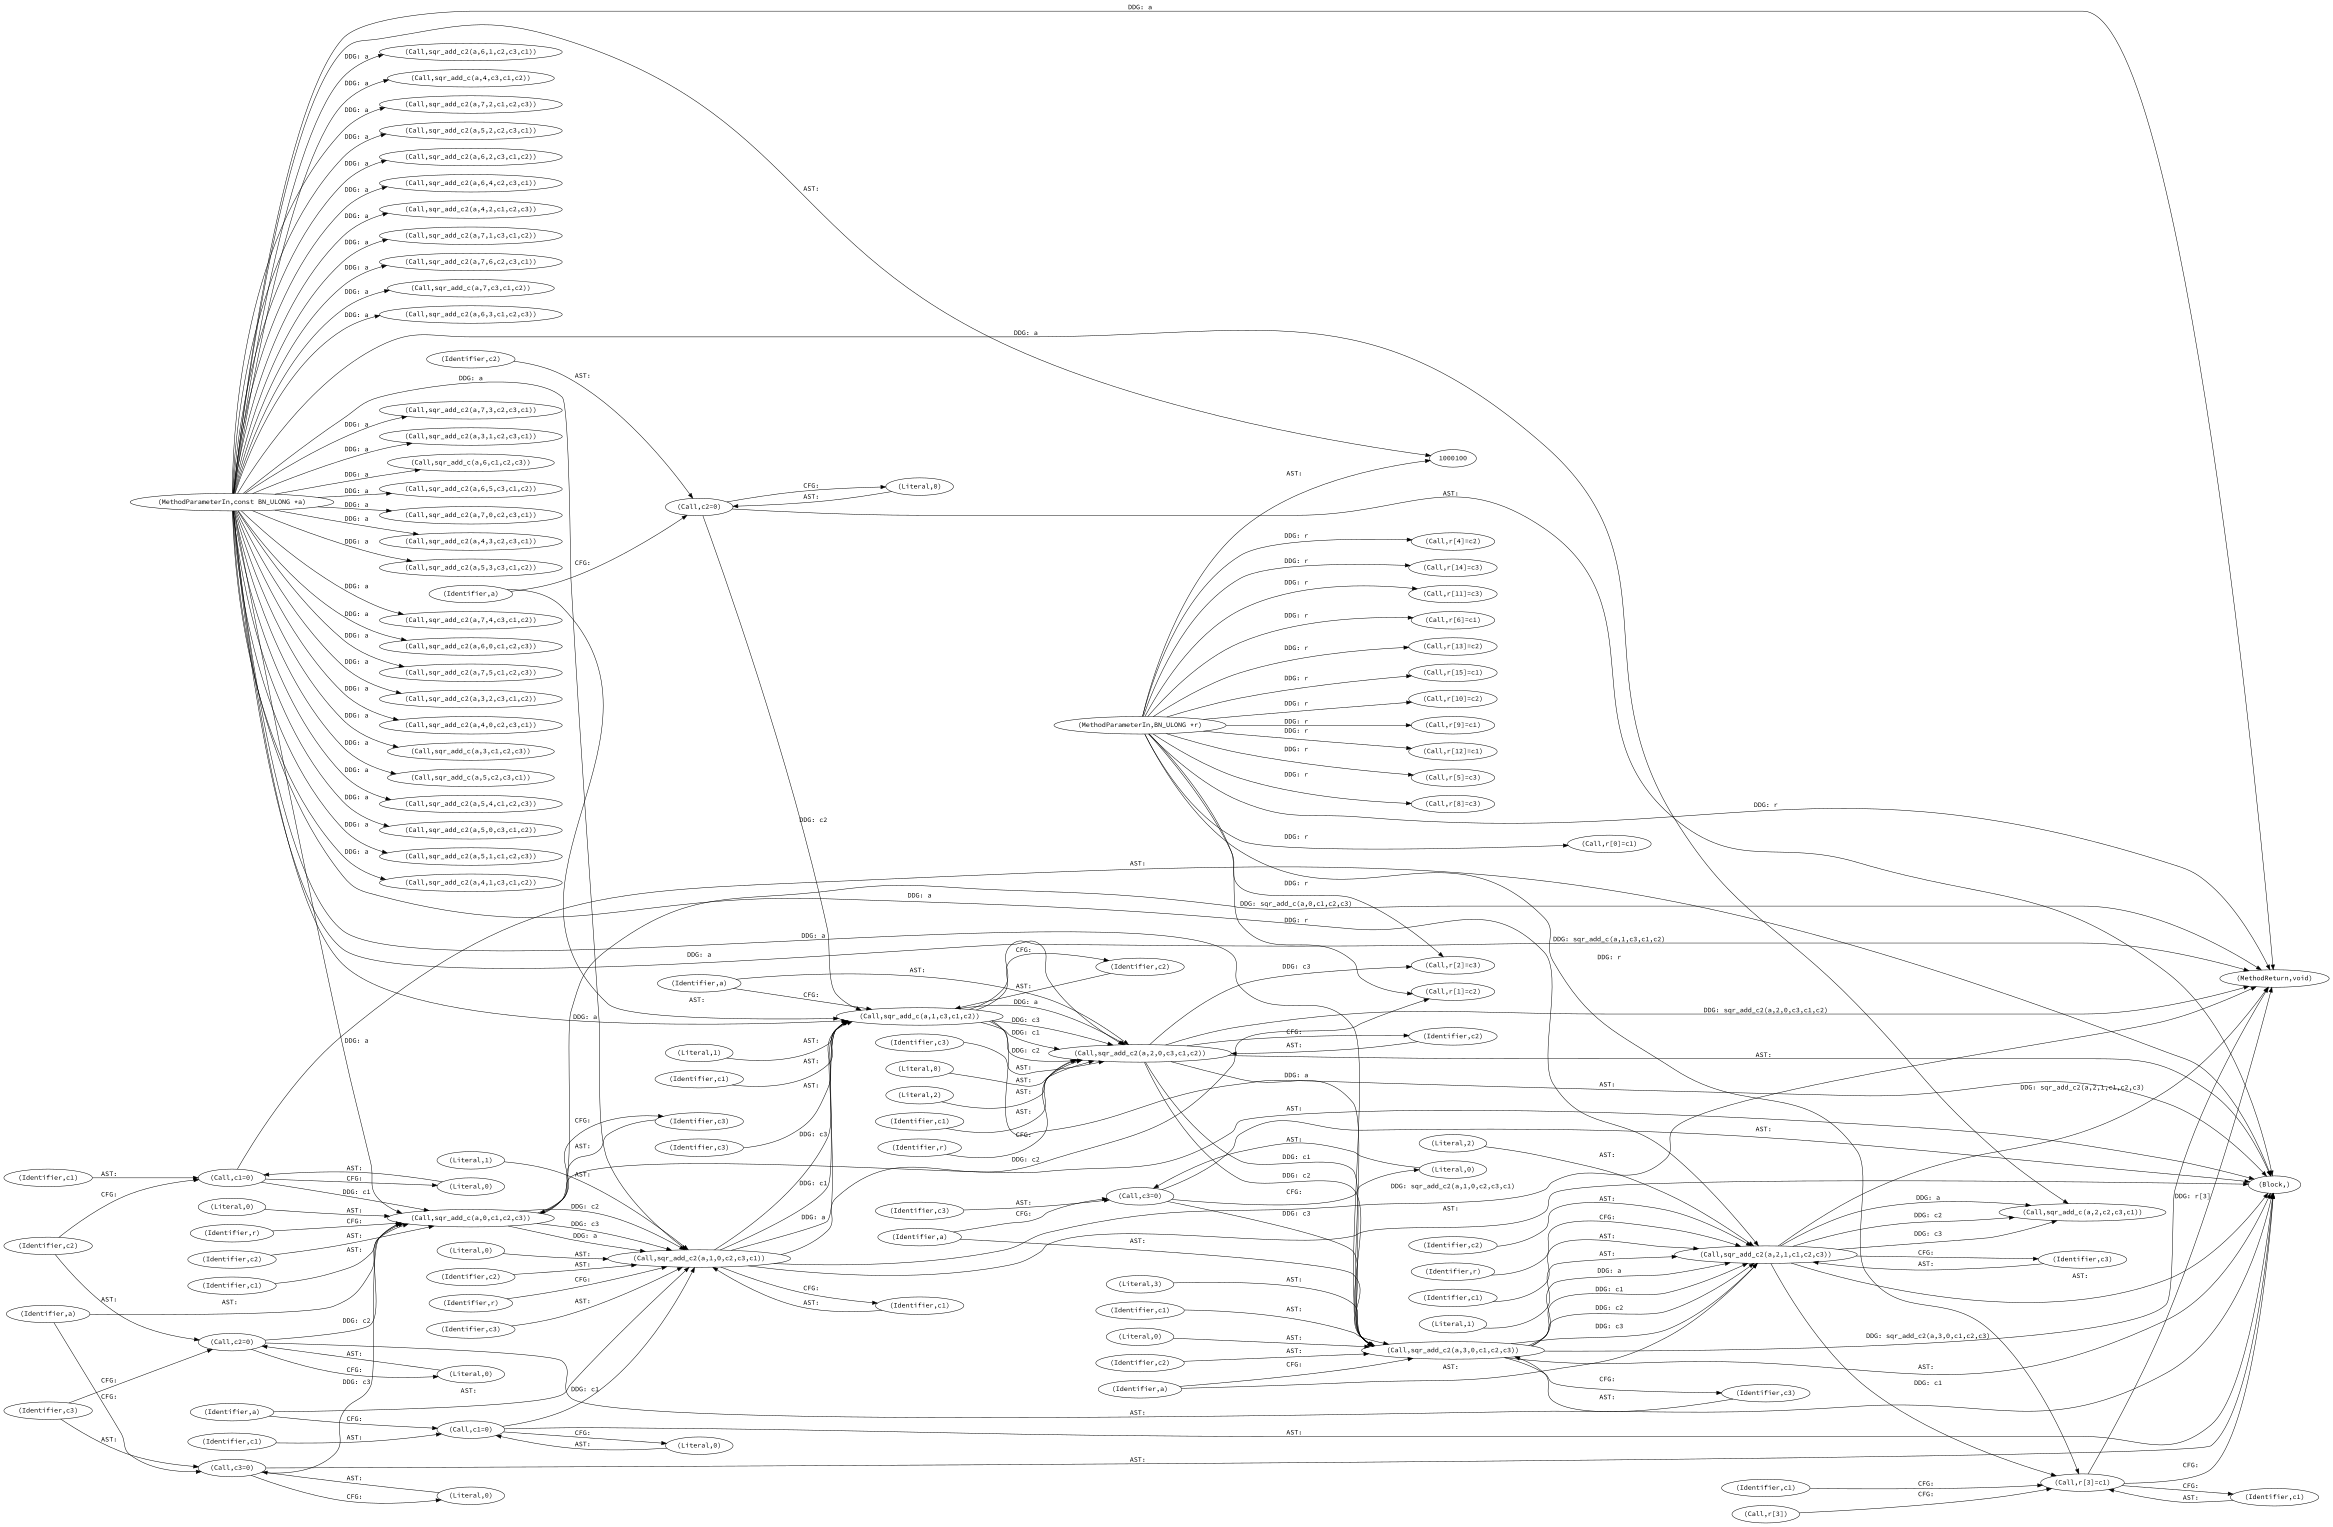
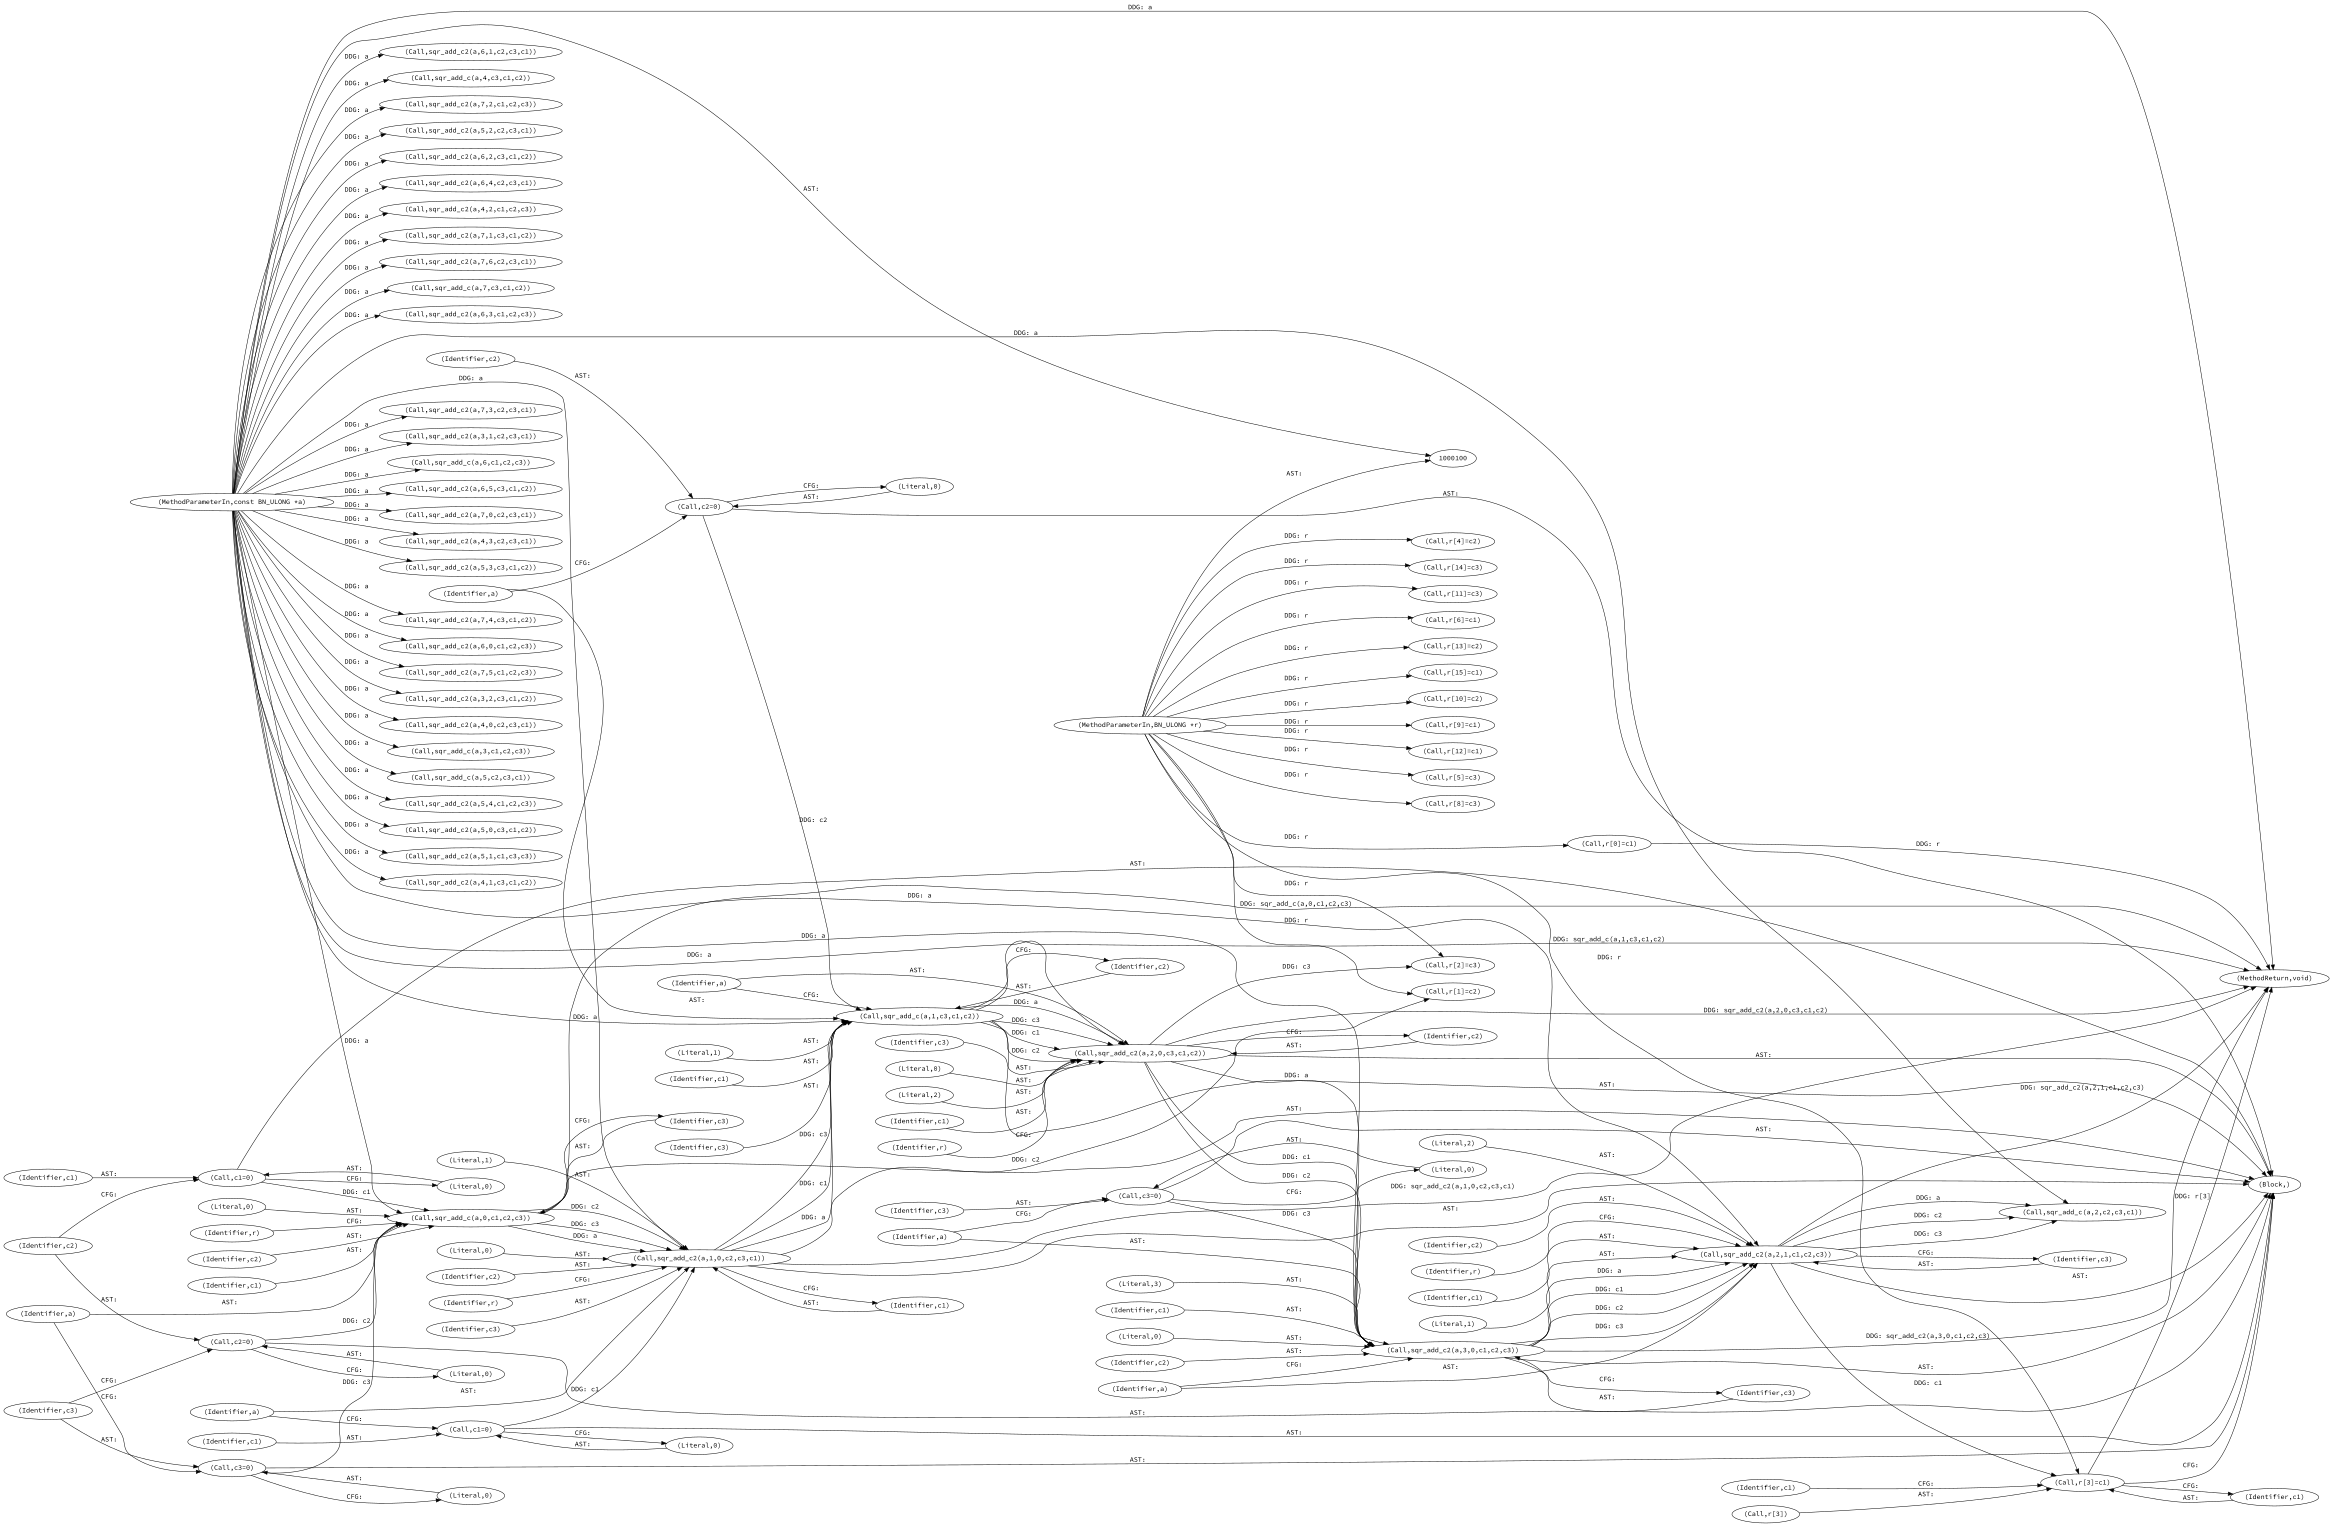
edge "(MethodParameterIn,BN_ULONG *r)" -> "(MethodReturn,void)": now "(Call,r[0]=c1)" -> "(MethodReturn,void)"
node "(Call,sqr_add_c2(a,5,1,c1,c2,c3))": label "(Call,sqr_add_c2(a,5,1,c1,c2,c3))" -> "(Call,sqr_add_c2(a,5,1,c1,c3,c3))"
edge "(Call,r[3])" -> "(Call,r[3]=c1)": label "CFG: " -> "AST: "
